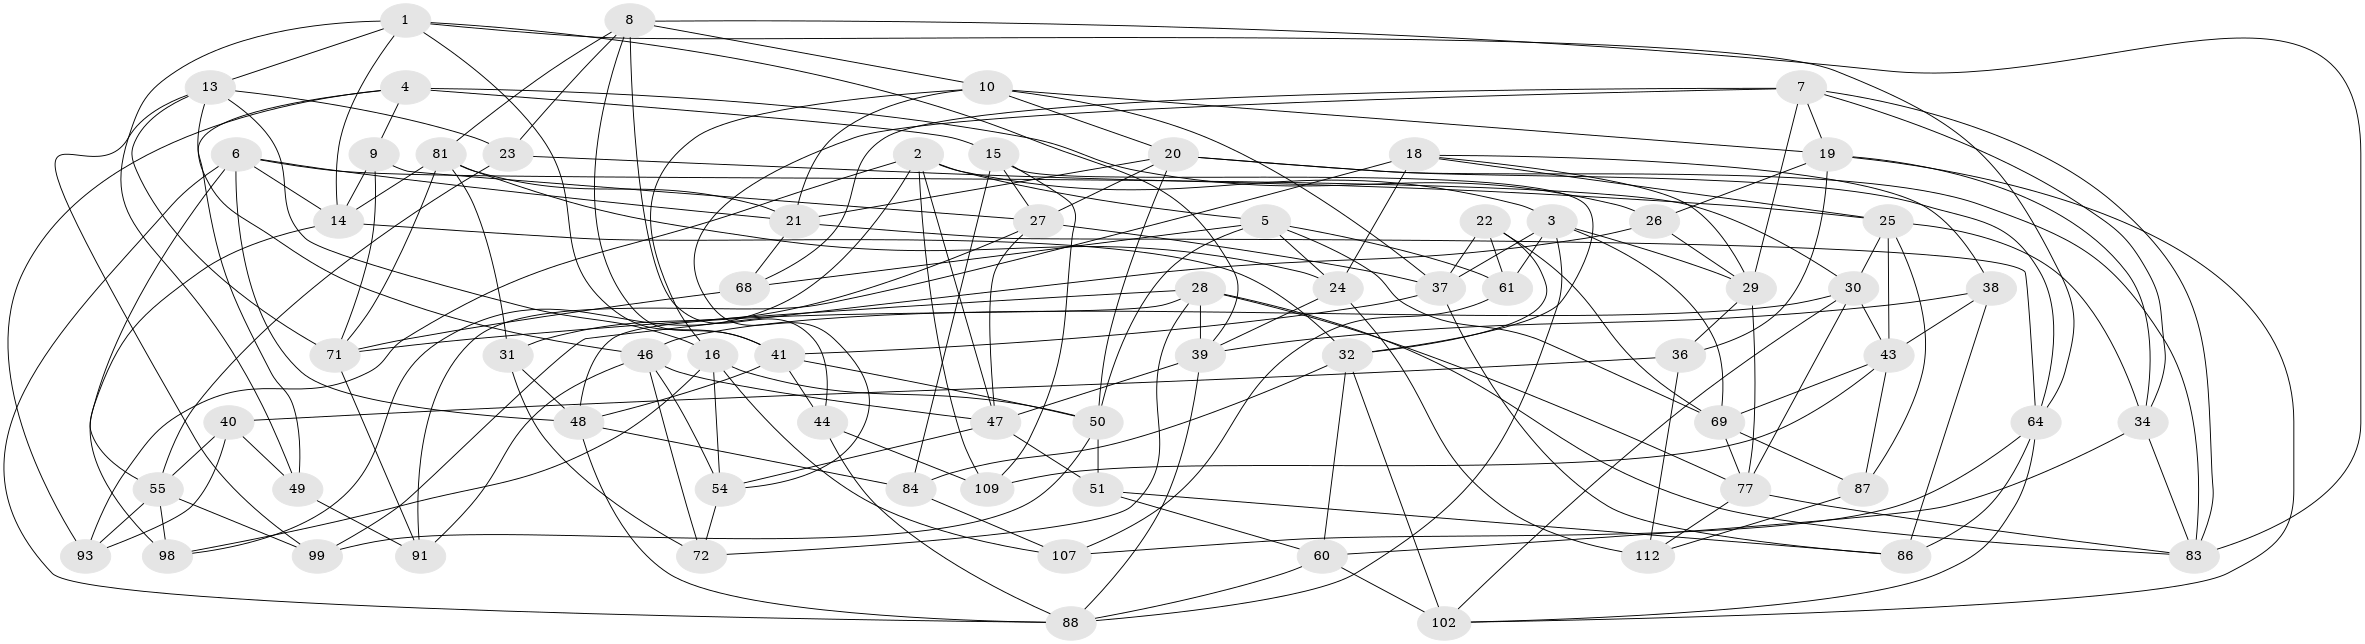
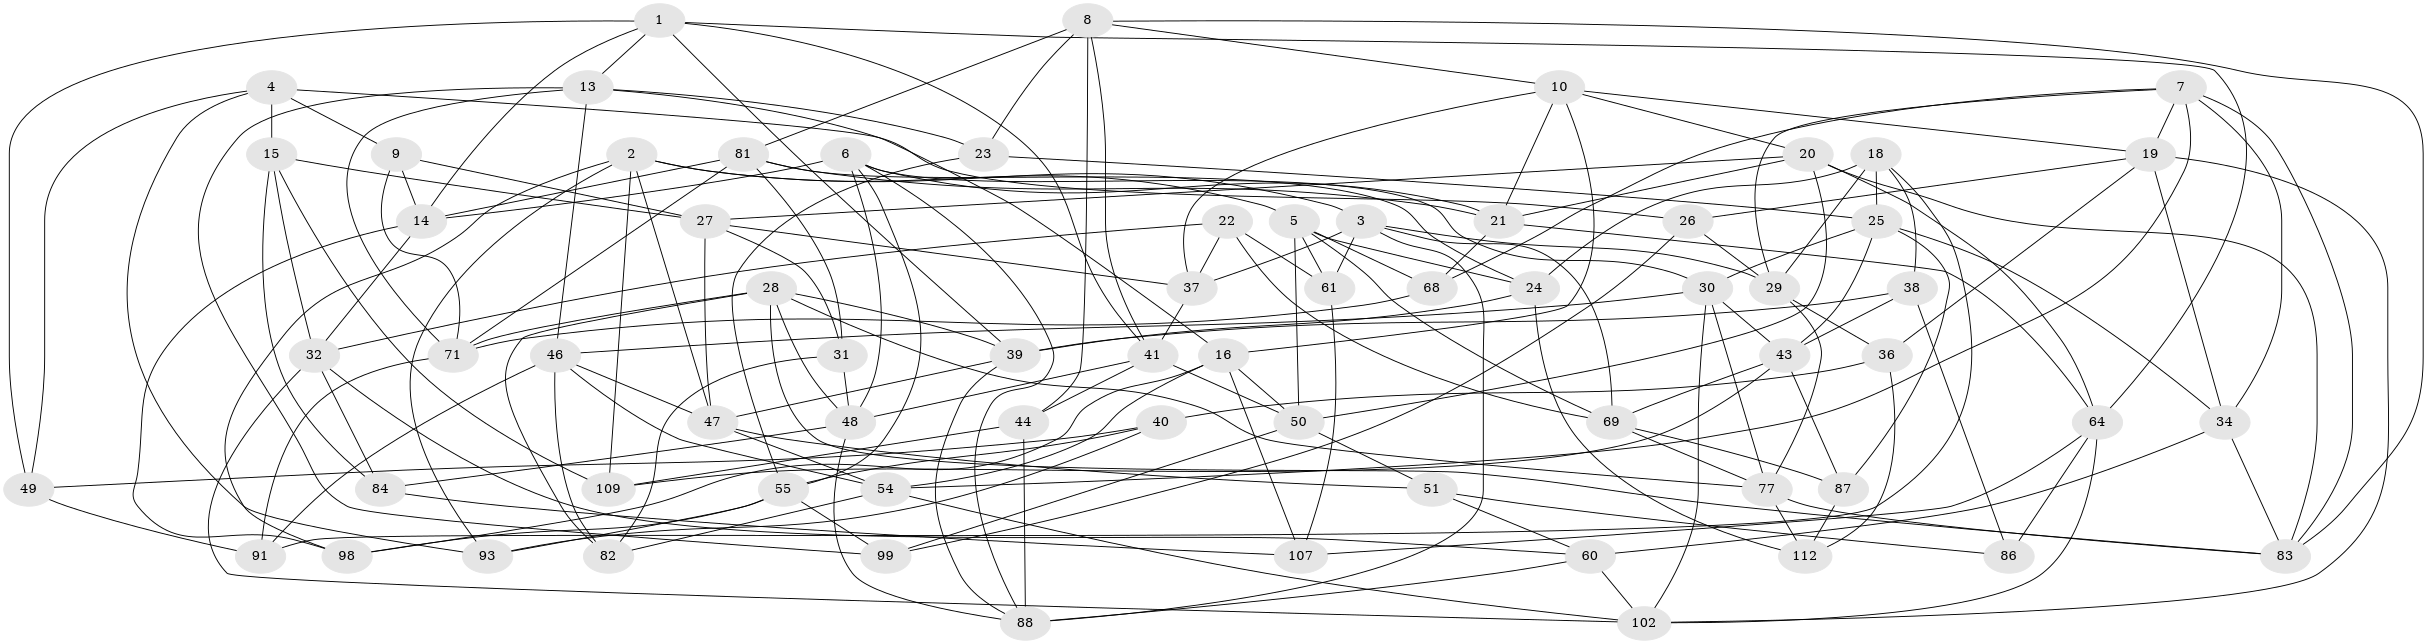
edge "37" -- "86": removed
node "72": label "72" -> "82"
edge "54" -- "102": added
